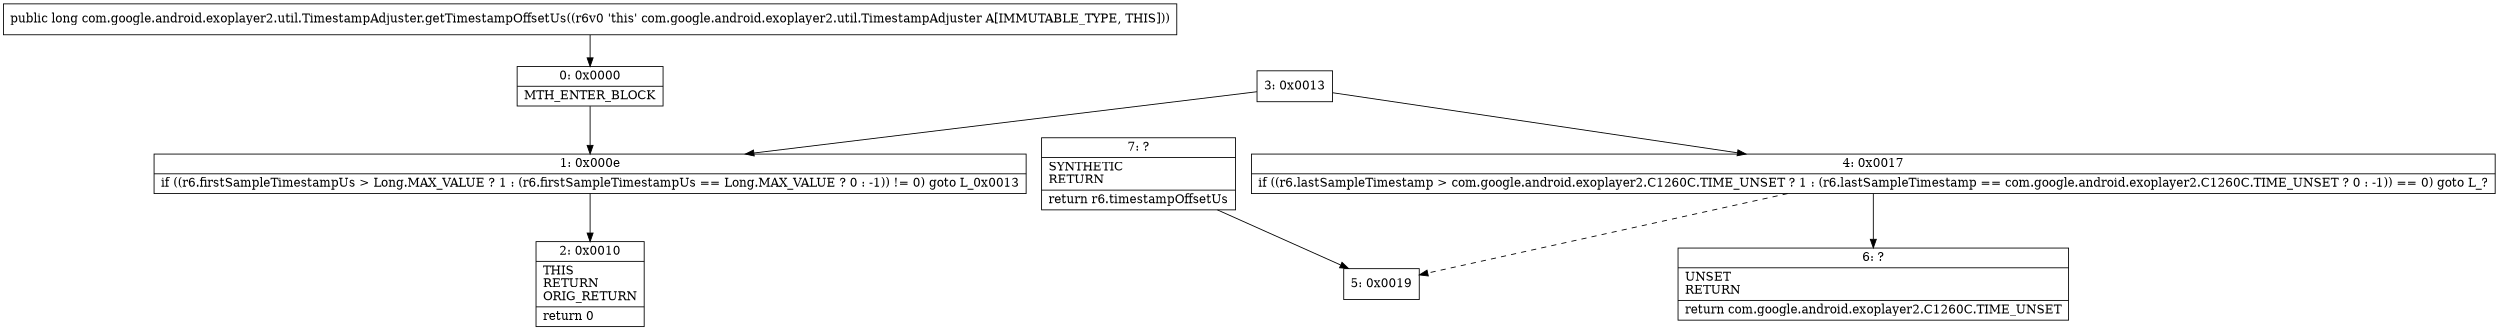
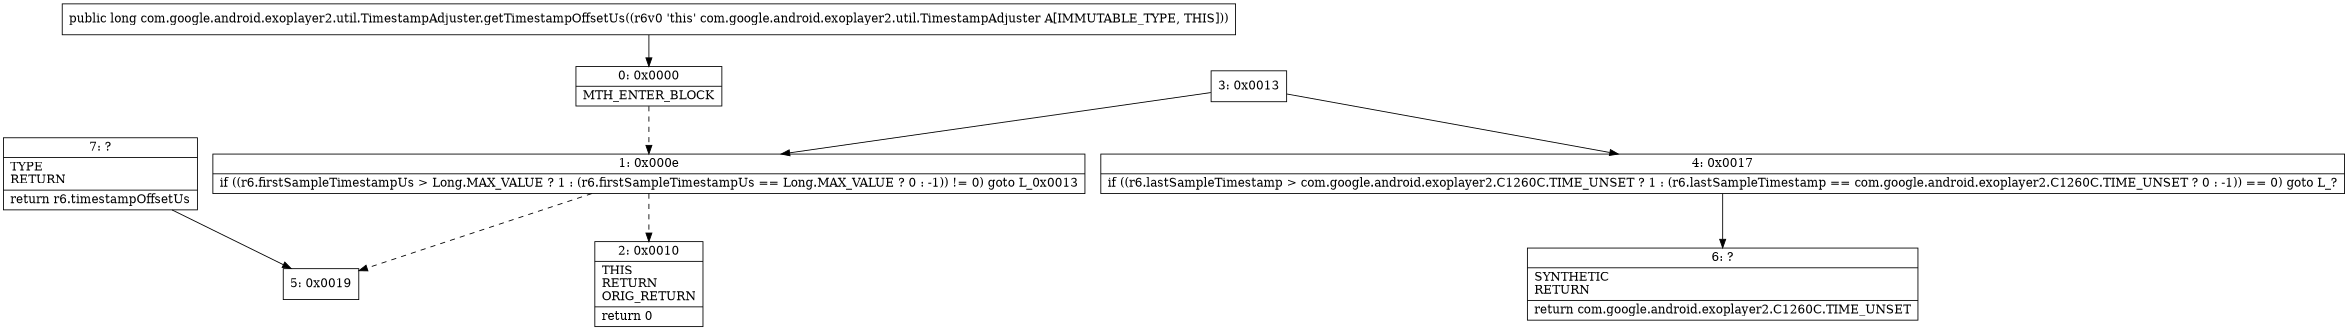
edge "0: 0x0000" -> "1: 0x000e": style solid -> dashed
node "7: ?": text "SYNTHETIC" -> "TYPE"
edge "1: 0x000e" -> "2: 0x0010": style solid -> dashed
edge "4: 0x0017" -> "5: 0x0019": now "1: 0x000e" -> "5: 0x0019"
node "6: ?": text "UNSET" -> "SYNTHETIC"
